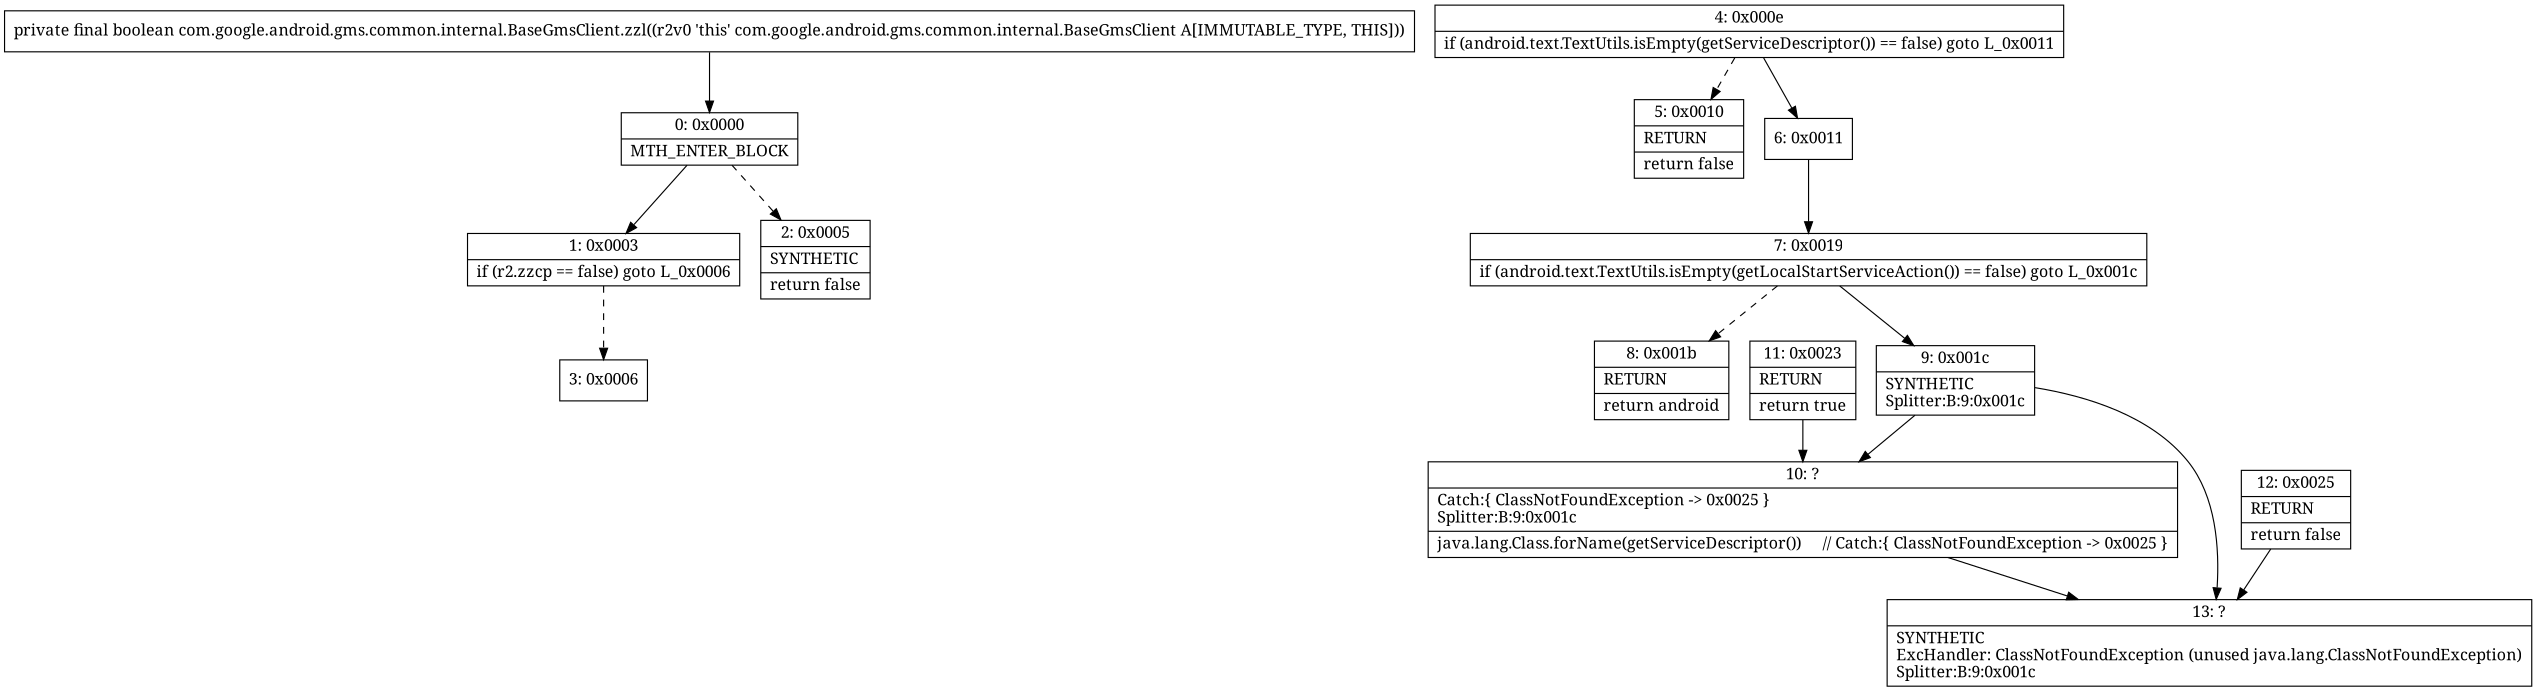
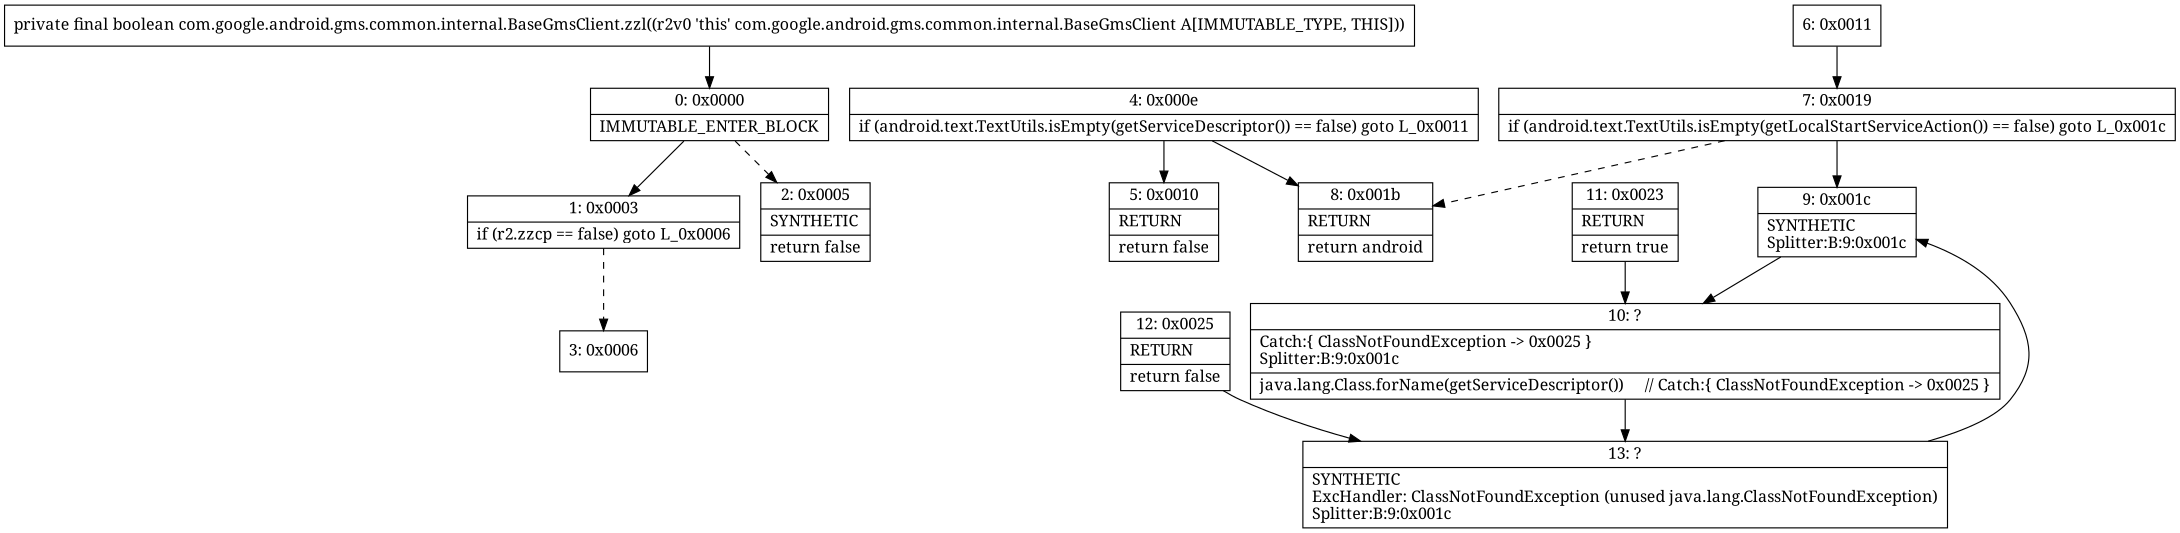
edge "4: 0x000e" -> "5: 0x0010": style dashed -> solid
edge "4: 0x000e" -> "6: 0x0011": now "4: 0x000e" -> "8: 0x001b"
node "0: 0x0000": text "MTH_ENTER_BLOCK" -> "IMMUTABLE_ENTER_BLOCK"
edge "9: 0x001c" -> "13: ?": reversed
